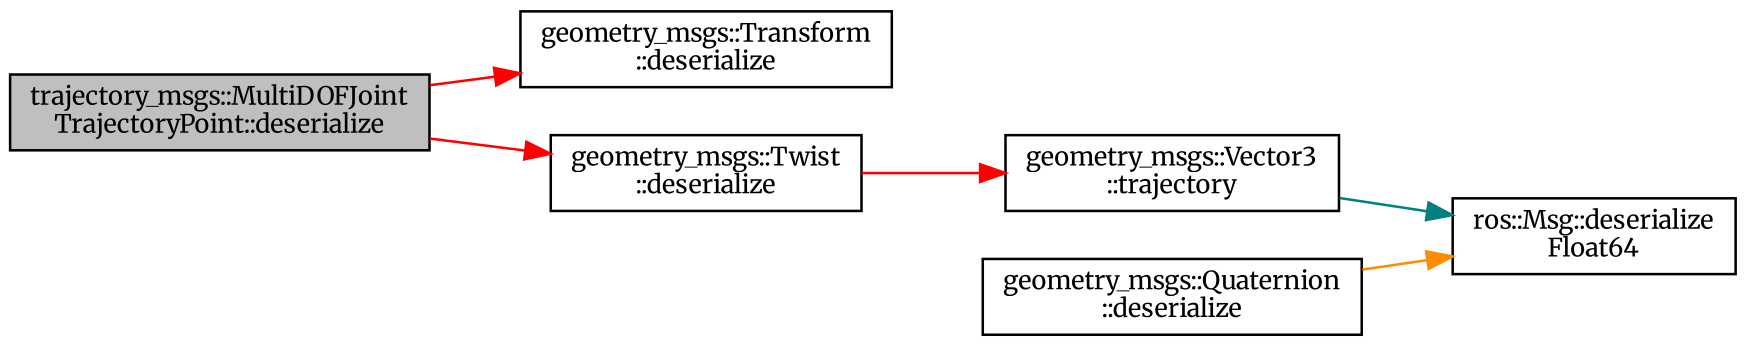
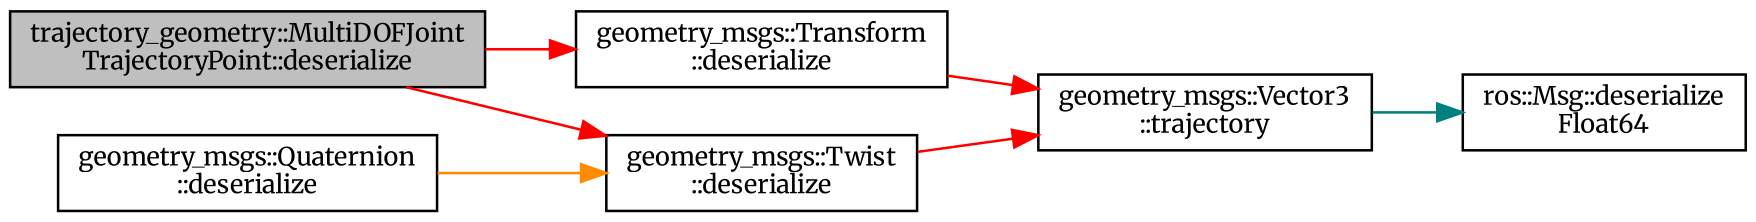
edge "geometry_msgs::Transform ::deserialize" -> "geometry_msgs::Vector3 ::trajectory": added
node "trajectory_msgs::MultiDOFJoint TrajectoryPoint::deserialize": label "trajectory_msgs::MultiDOFJoint TrajectoryPoint::deserialize" -> "trajectory_geometry::MultiDOFJoint TrajectoryPoint::deserialize"
edge "geometry_msgs::Quaternion ::deserialize" -> "ros::Msg::deserialize Float64": now "geometry_msgs::Quaternion ::deserialize" -> "geometry_msgs::Twist ::deserialize"
